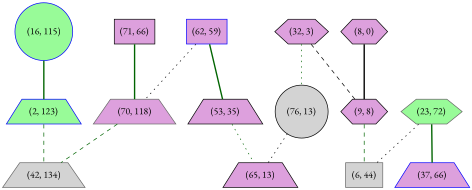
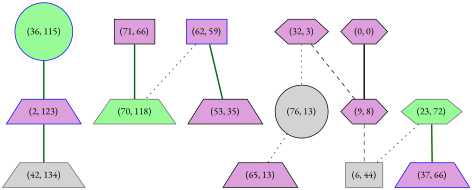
node "(16, 115)": label "(16, 115)" -> "(36, 115)"
node "(8, 0)": label "(8, 0)" -> "(0, 0)"
node "(2, 123)": fillcolor palegreen -> plum
node "(70, 118)": fillcolor plum -> palegreen
edge "(2, 123)" -- "(42, 134)": style dashed -> bold
edge "(70, 118)" -- "(42, 134)": removed
edge "(53, 35)" -- "(65, 13)": removed
